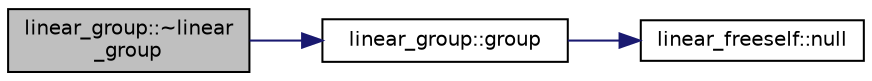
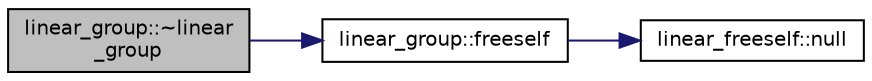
node "linear_group::group": label "linear_group::group" -> "linear_group::freeself"
